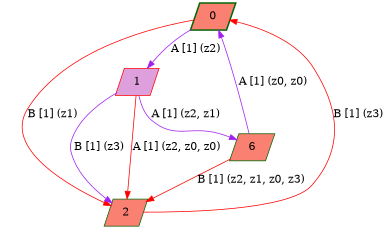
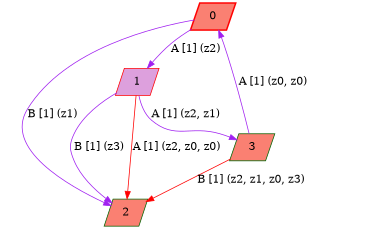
node "0": color darkgreen -> red
edge "0" -> "2": color red -> purple
node "6": label "6" -> "3"
edge "2" -> "0": removed, label "B [1] (z3)"
